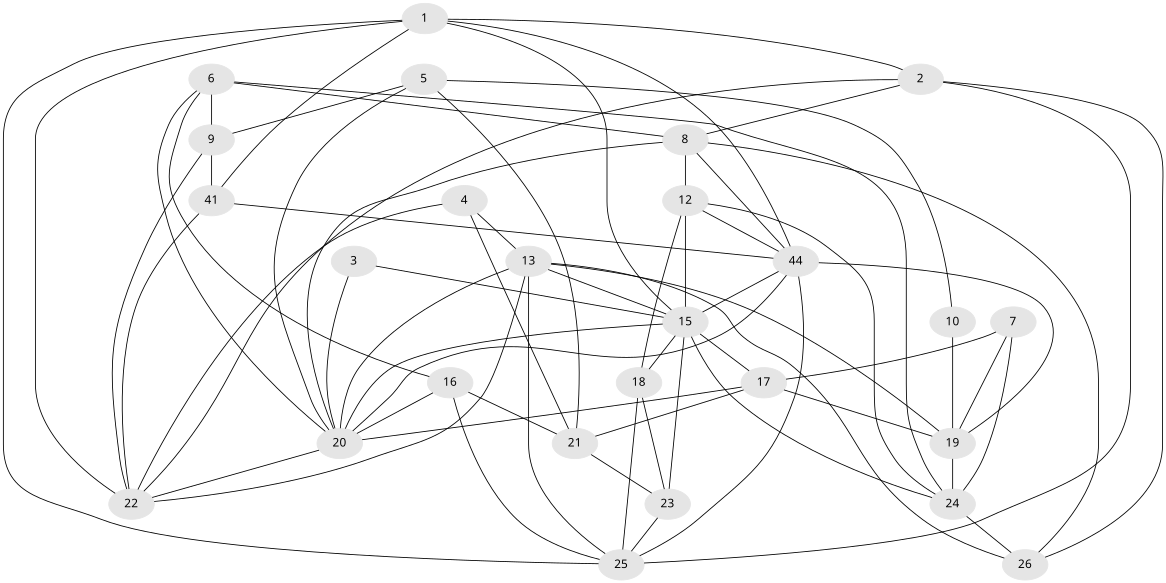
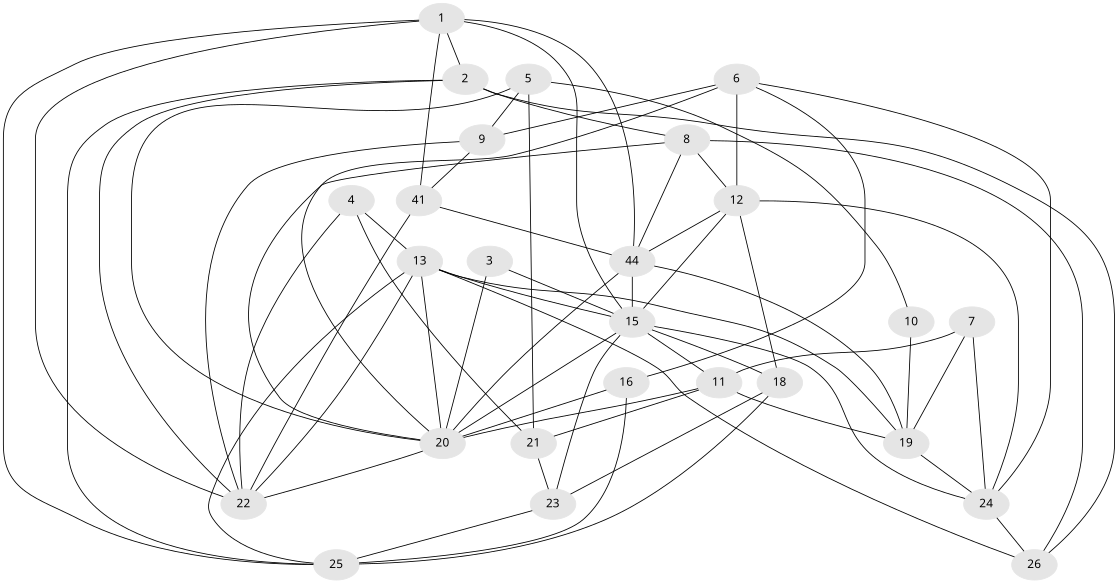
edge "6" -- "8": now "6" -- "12"
node "17": label "17" -> "11"
edge "16" -- "21": removed
edge "44" -- "25": removed
